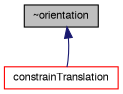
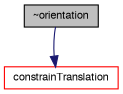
edge "constrainTranslation" -> "~orientation": reversed
